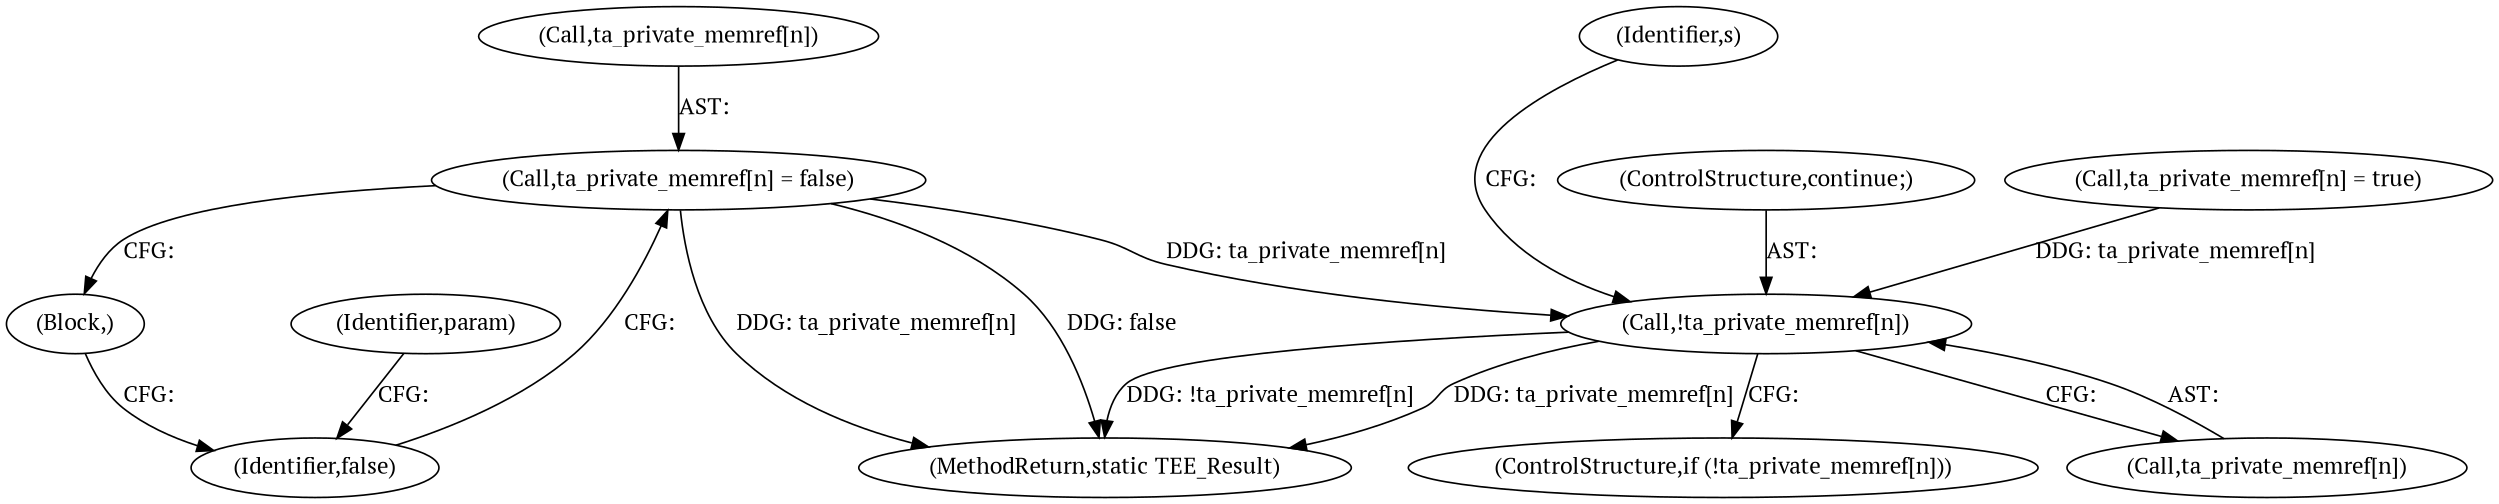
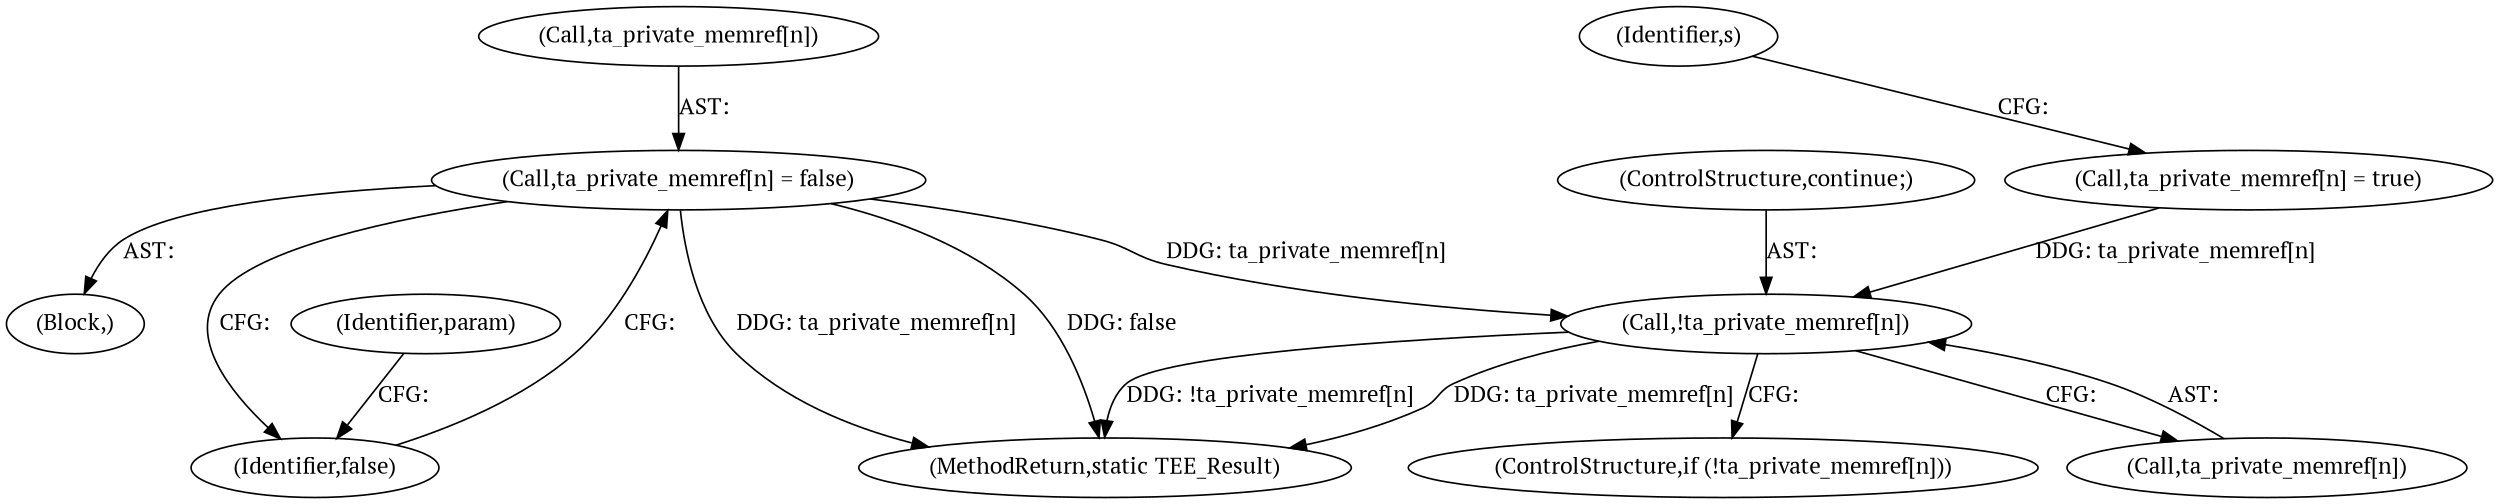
edge "(Identifier,s)" -> "(Call,!ta_private_memref[n])": now "(Identifier,s)" -> "(Call,ta_private_memref[n] = true)"
edge "(Call,ta_private_memref[n] = false)" -> "(Block,)": label "CFG: " -> "AST: "
edge "(Block,)" -> "(Identifier,false)": now "(Call,ta_private_memref[n] = false)" -> "(Identifier,false)"
